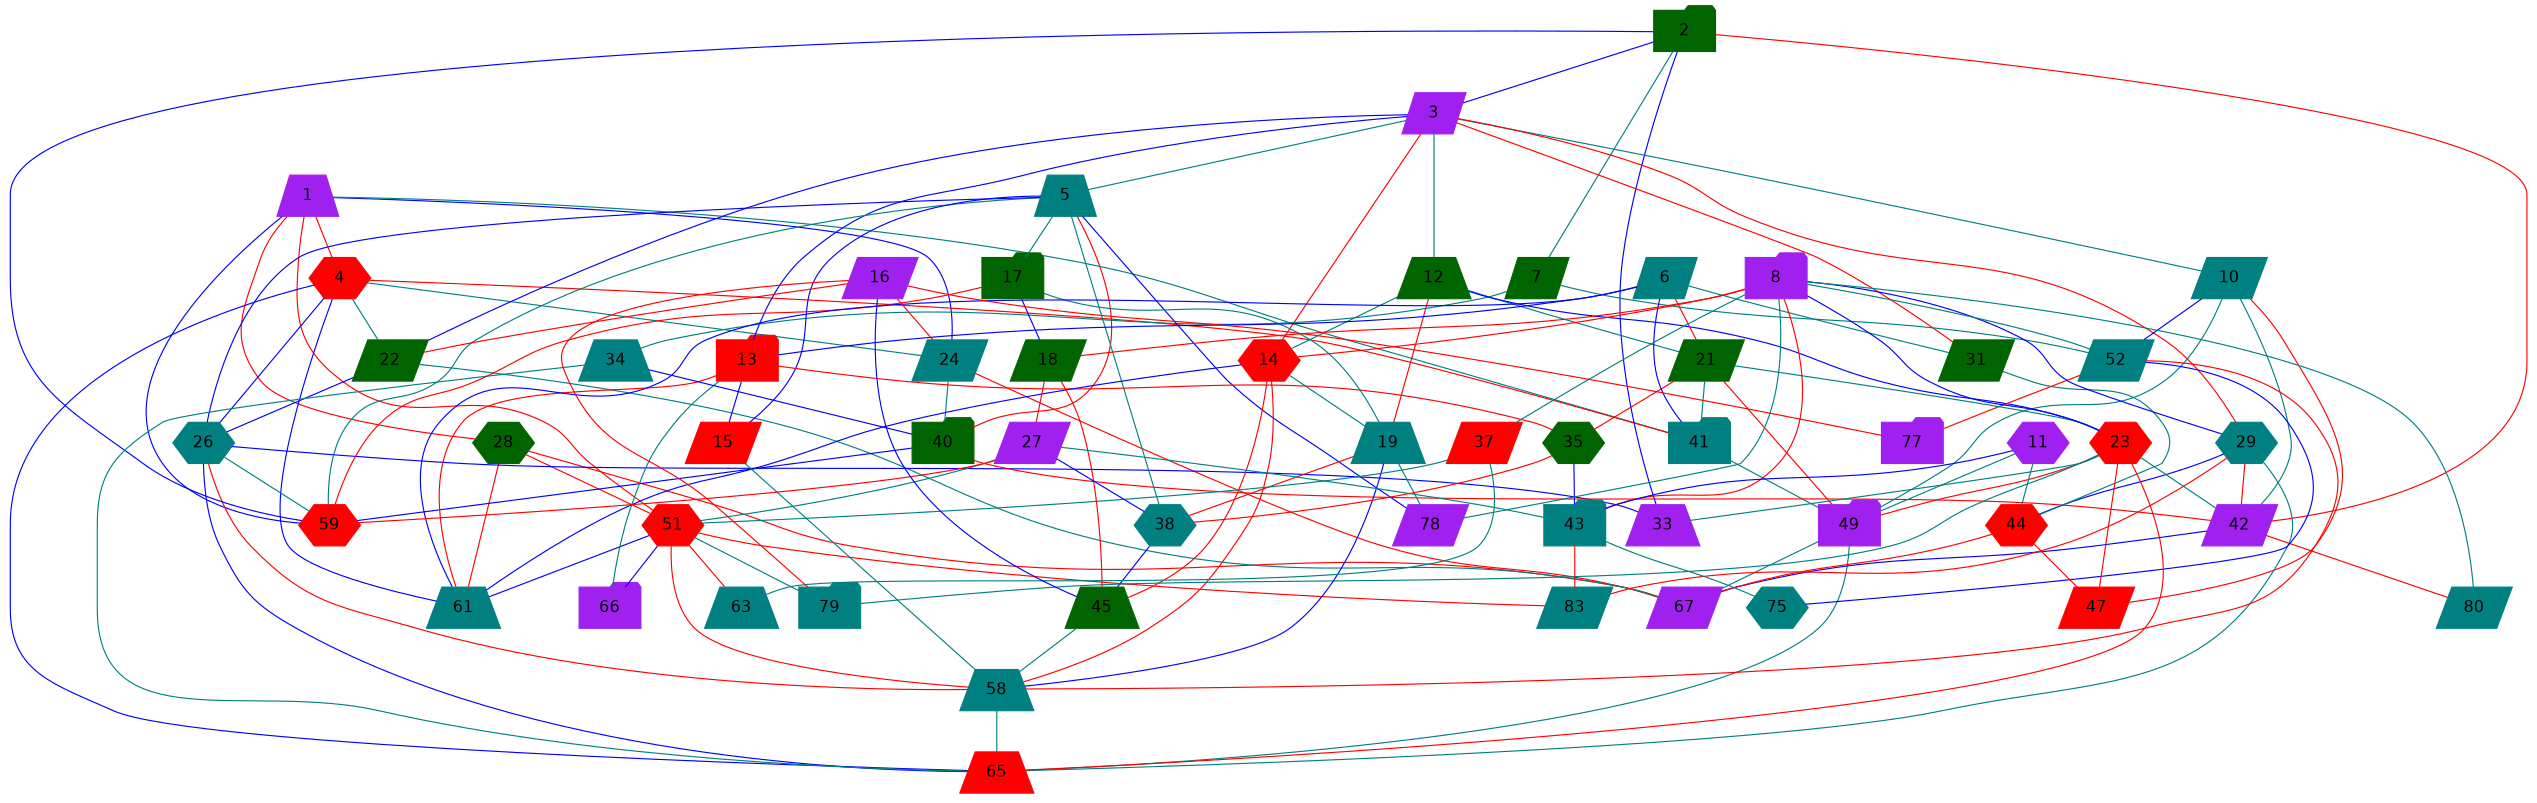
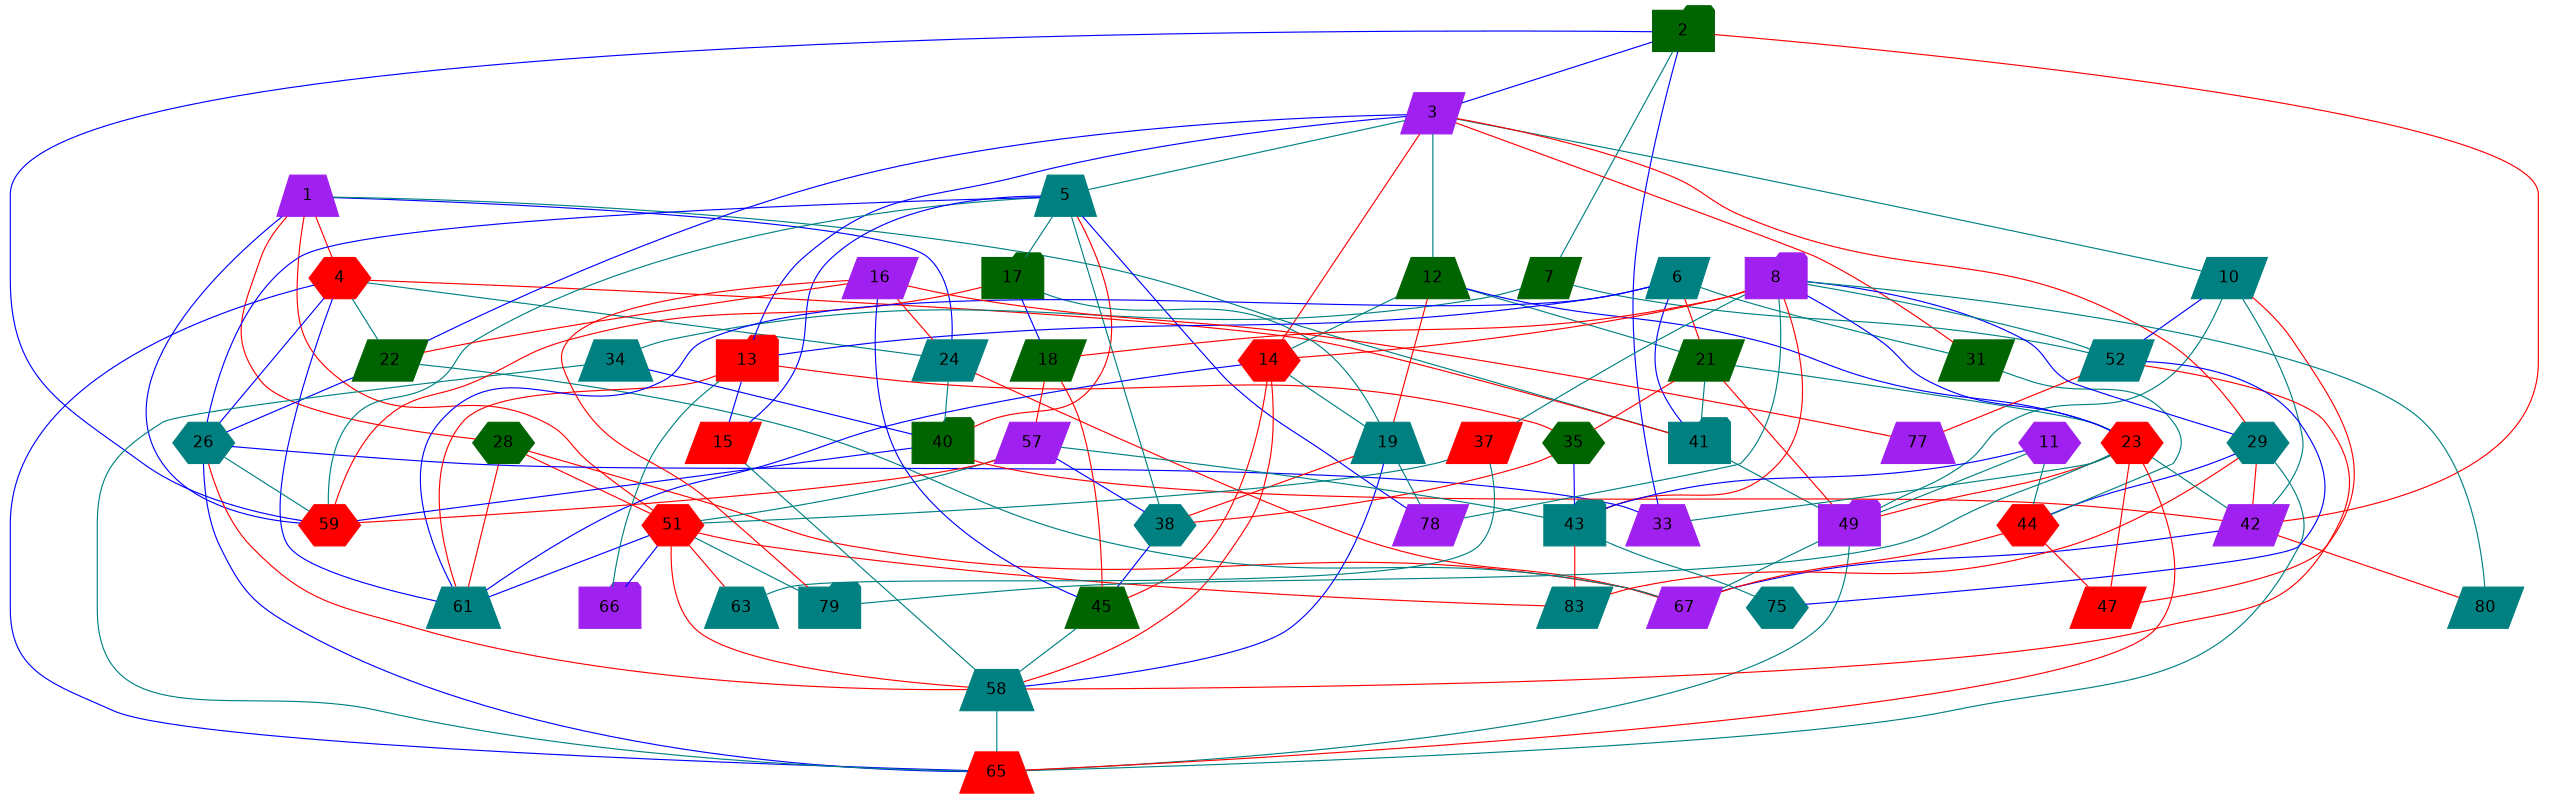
node "27": label "27" -> "57"
node "77": shape folder -> trapezium
